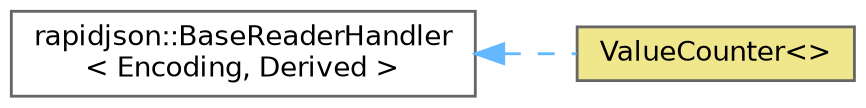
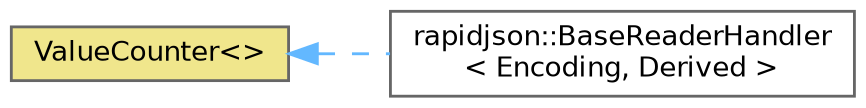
edge "ValueCounter<>" -> "rapidjson::BaseReaderHandler < Encoding, Derived >": reversed
